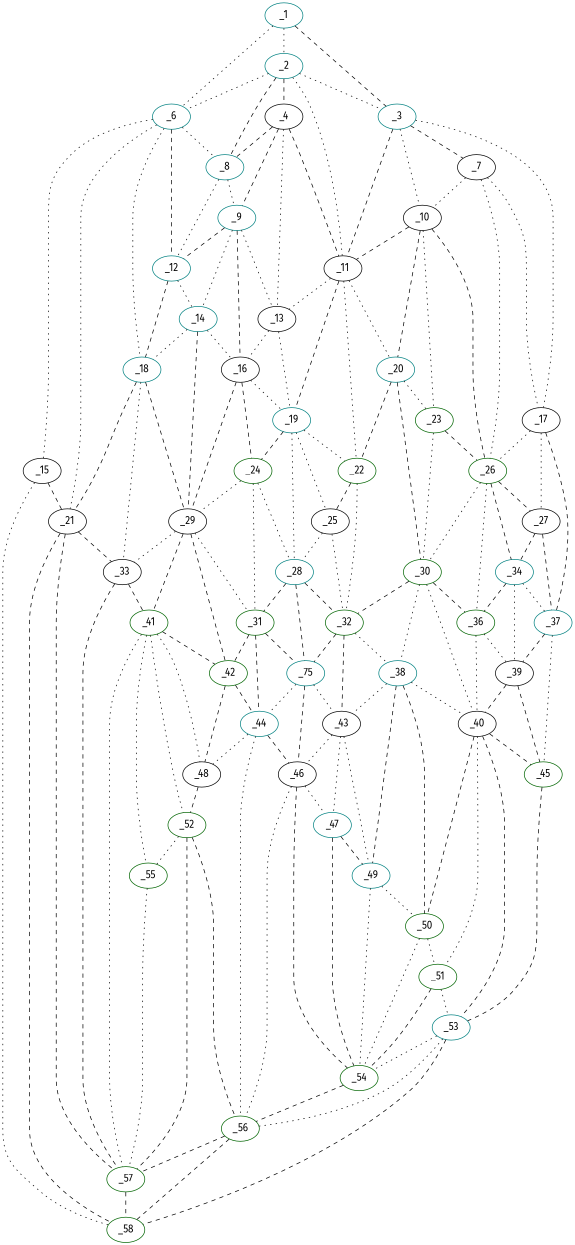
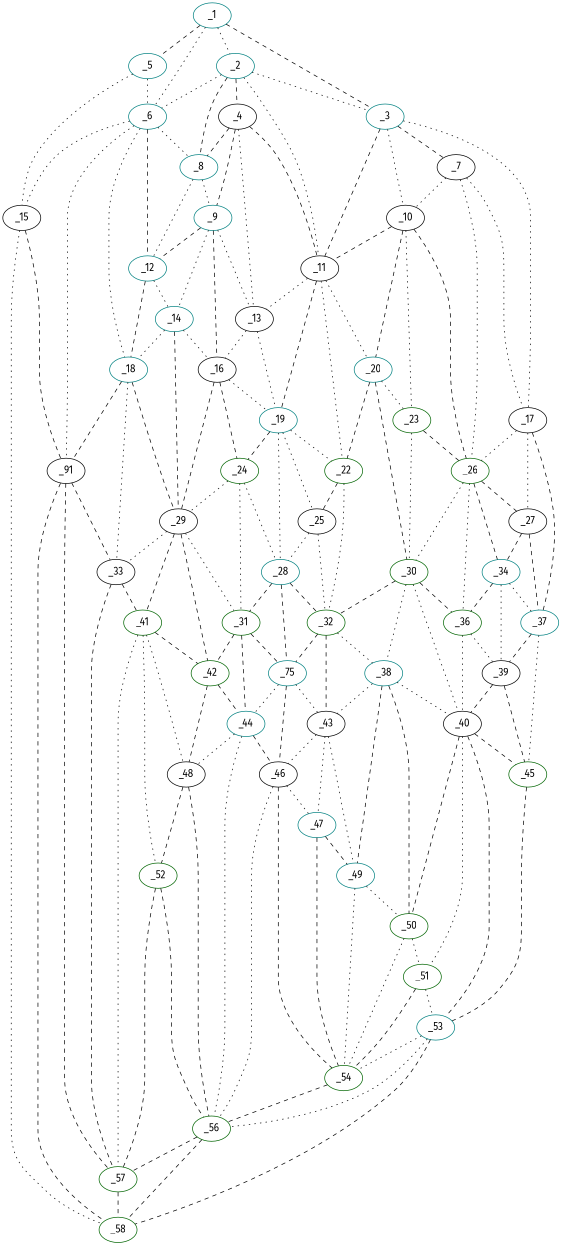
node "_5": added
node "_21": label "_21" -> "_91"
node "_55": removed
edge "_48" -- "_56": added
